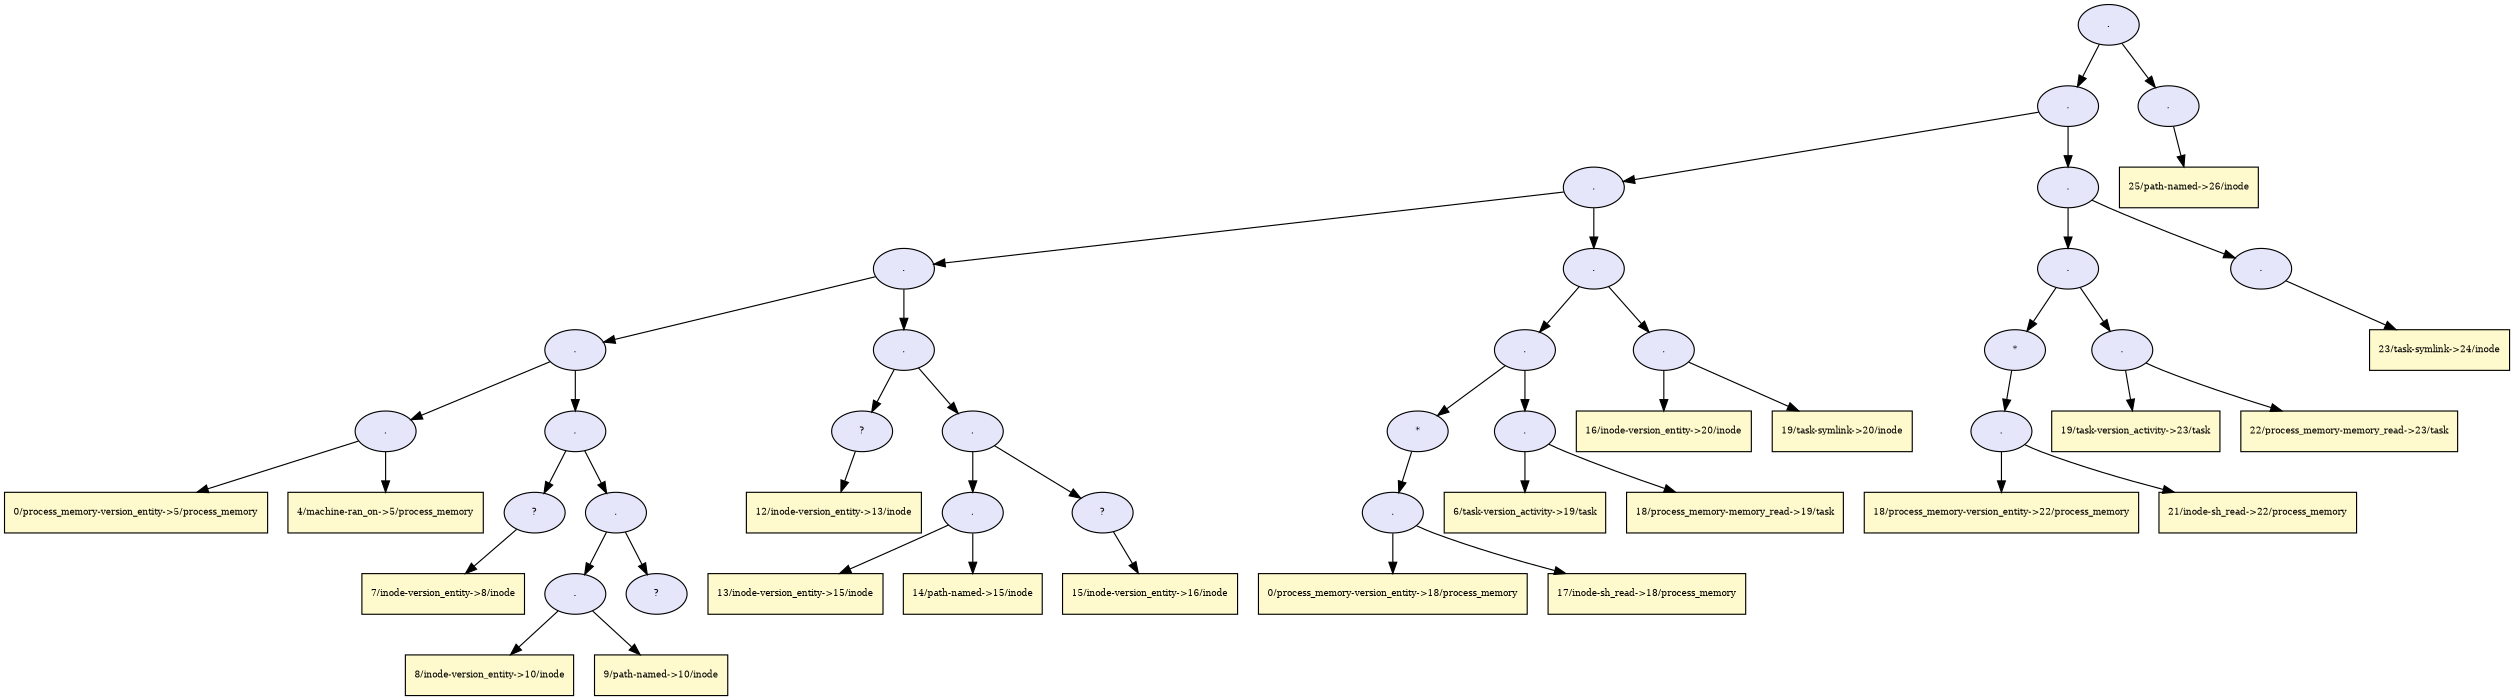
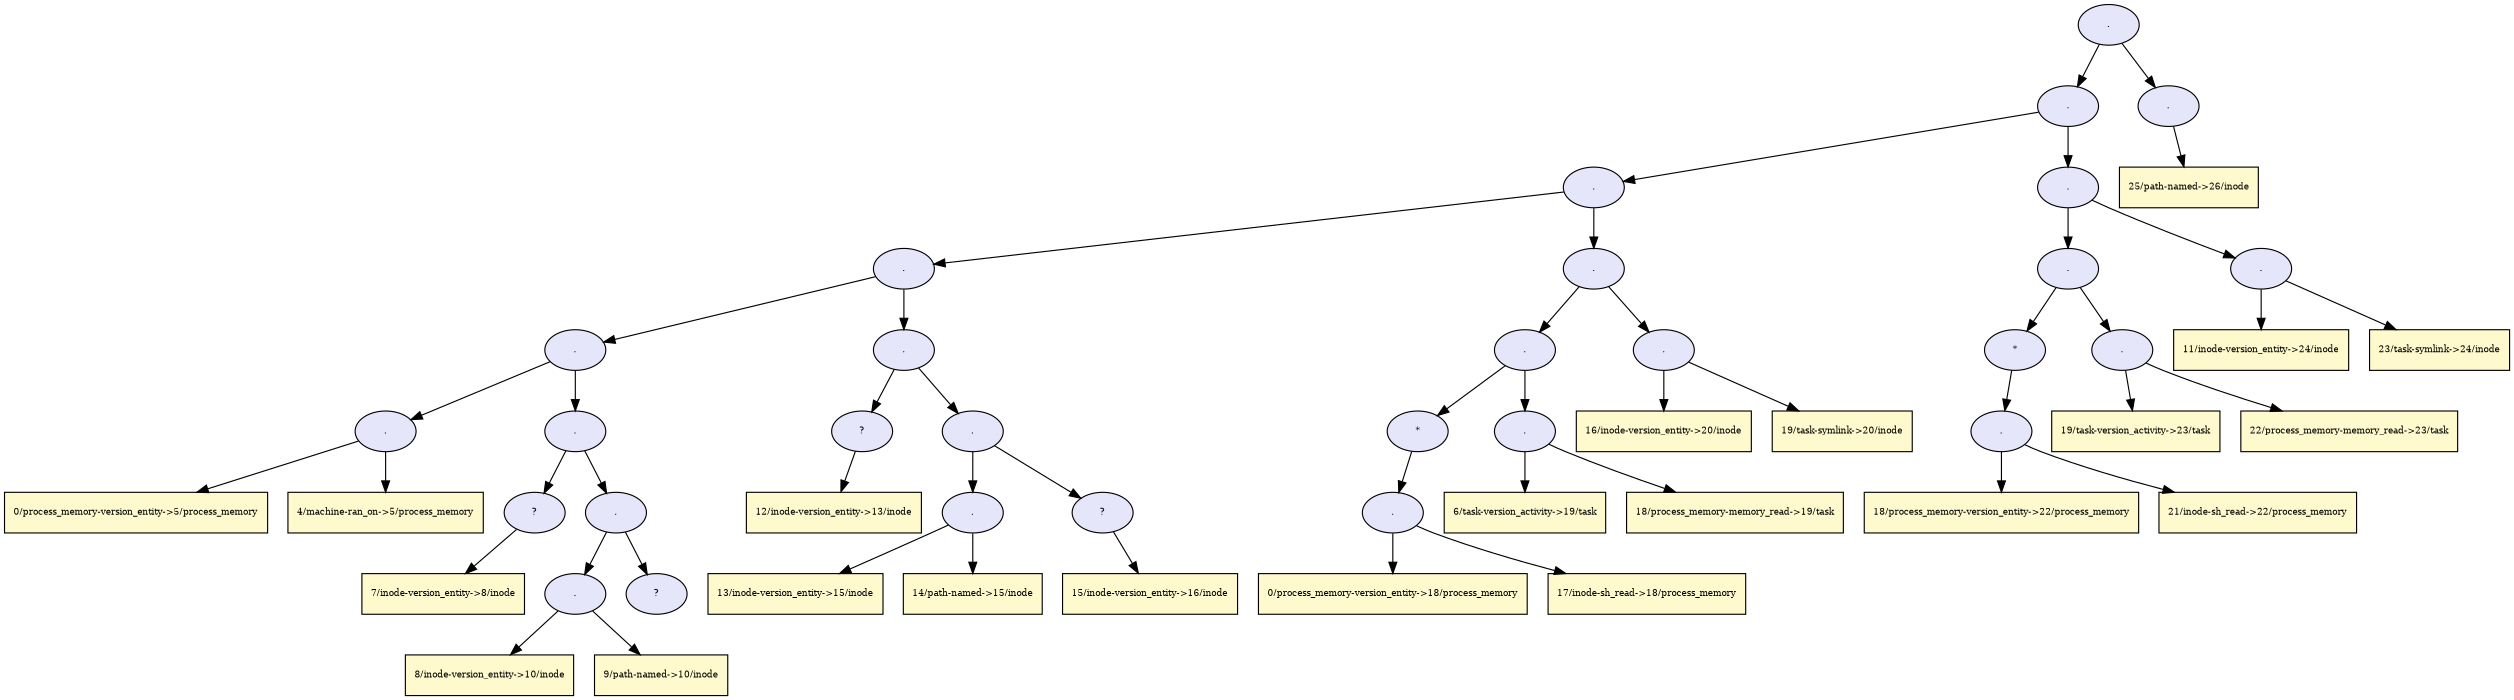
node "11/inode-version_entity->24/inode": added
